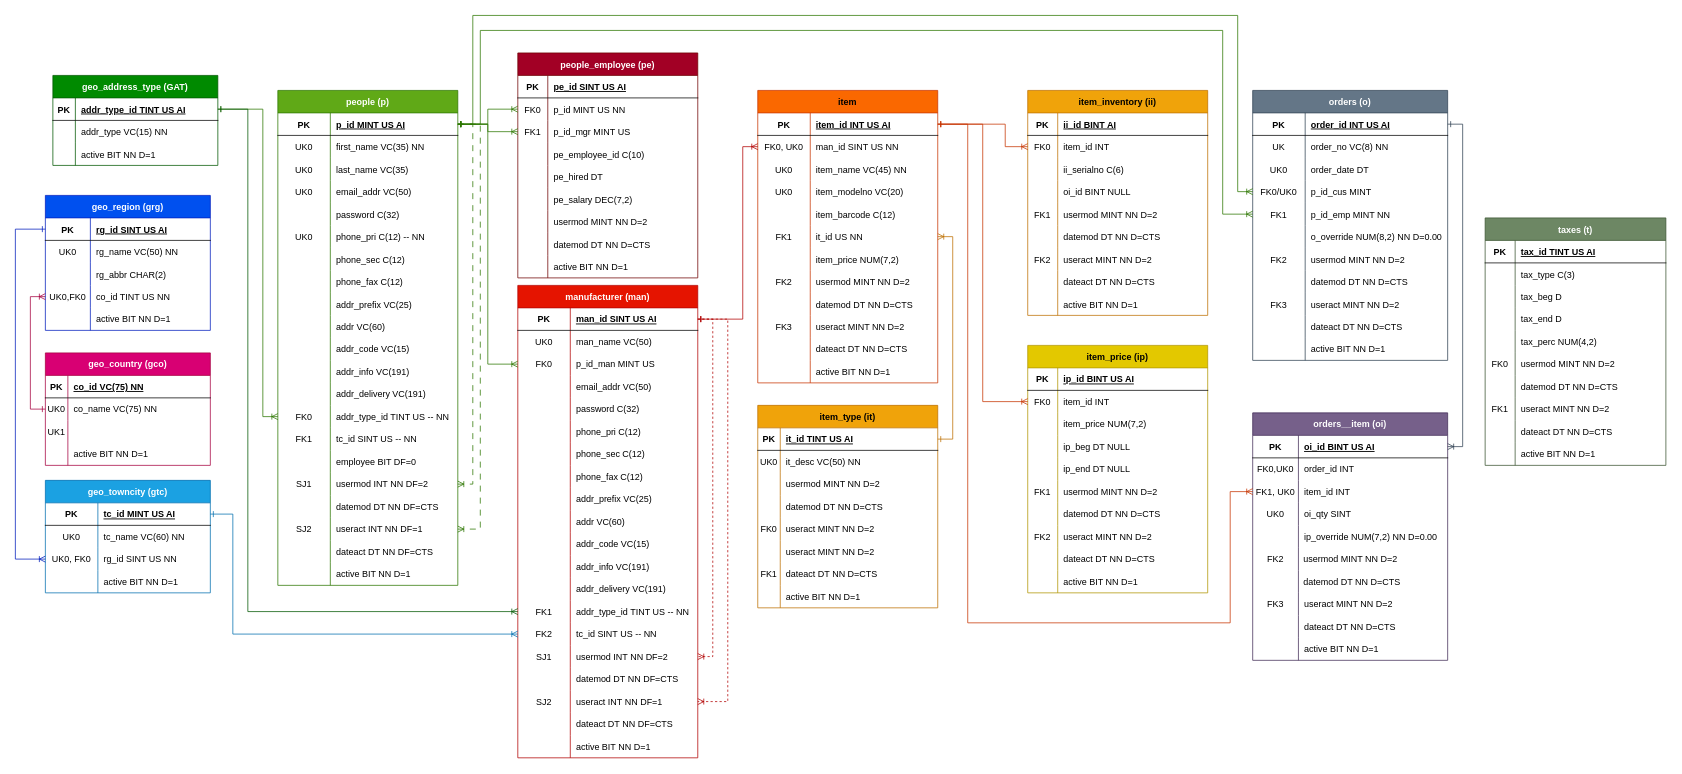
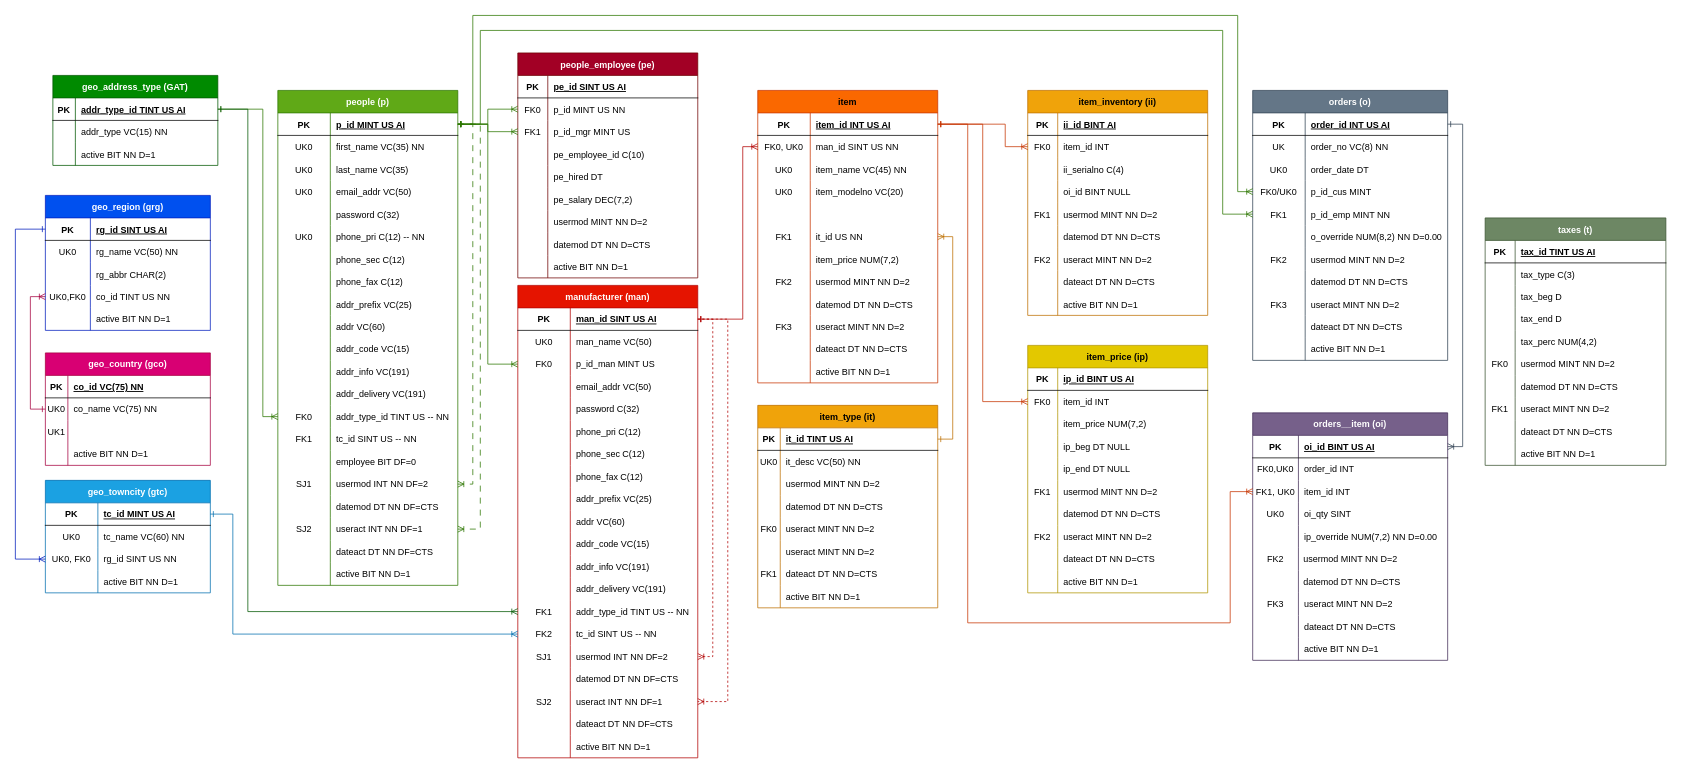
node "ii_serialno C(6)": label "ii_serialno C(6)" -> "ii_serialno C(4)"
node "item_barcode C(12)": removed
